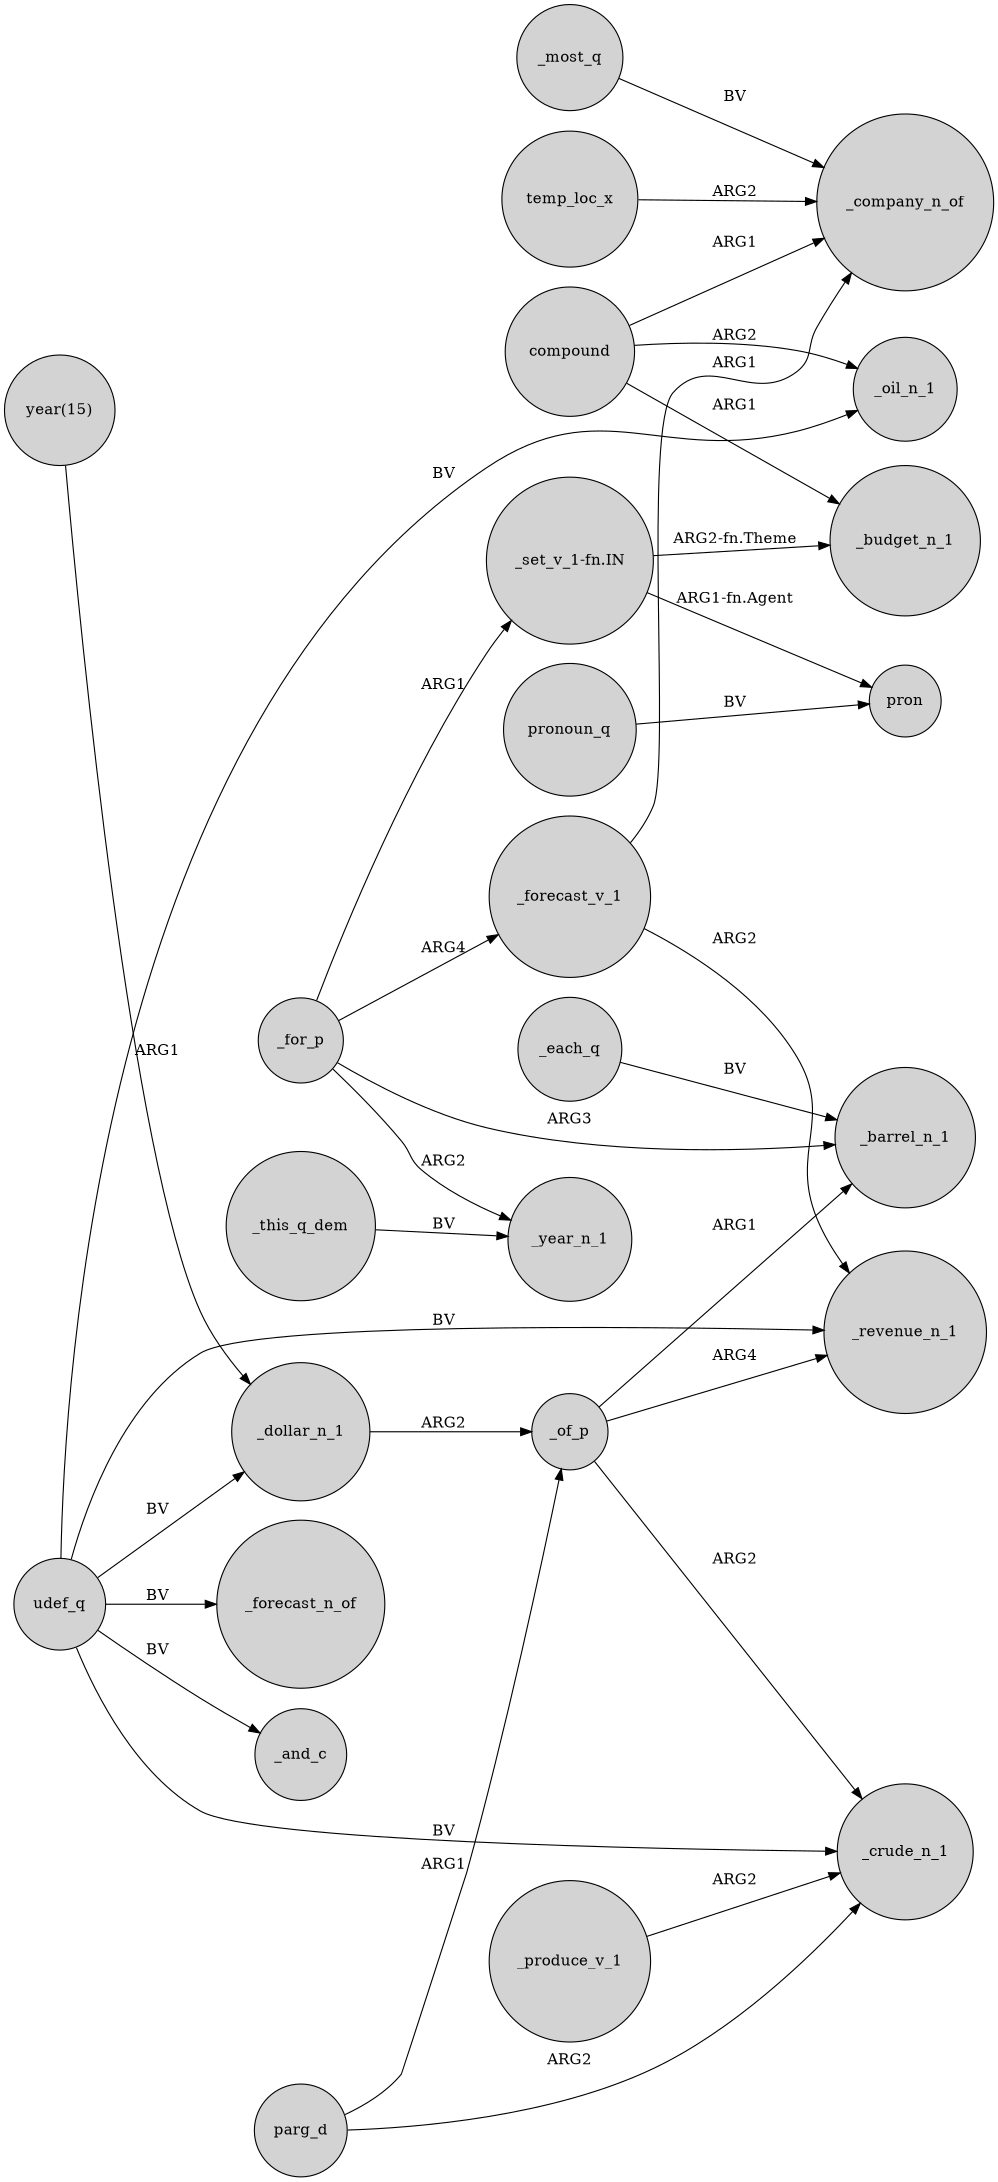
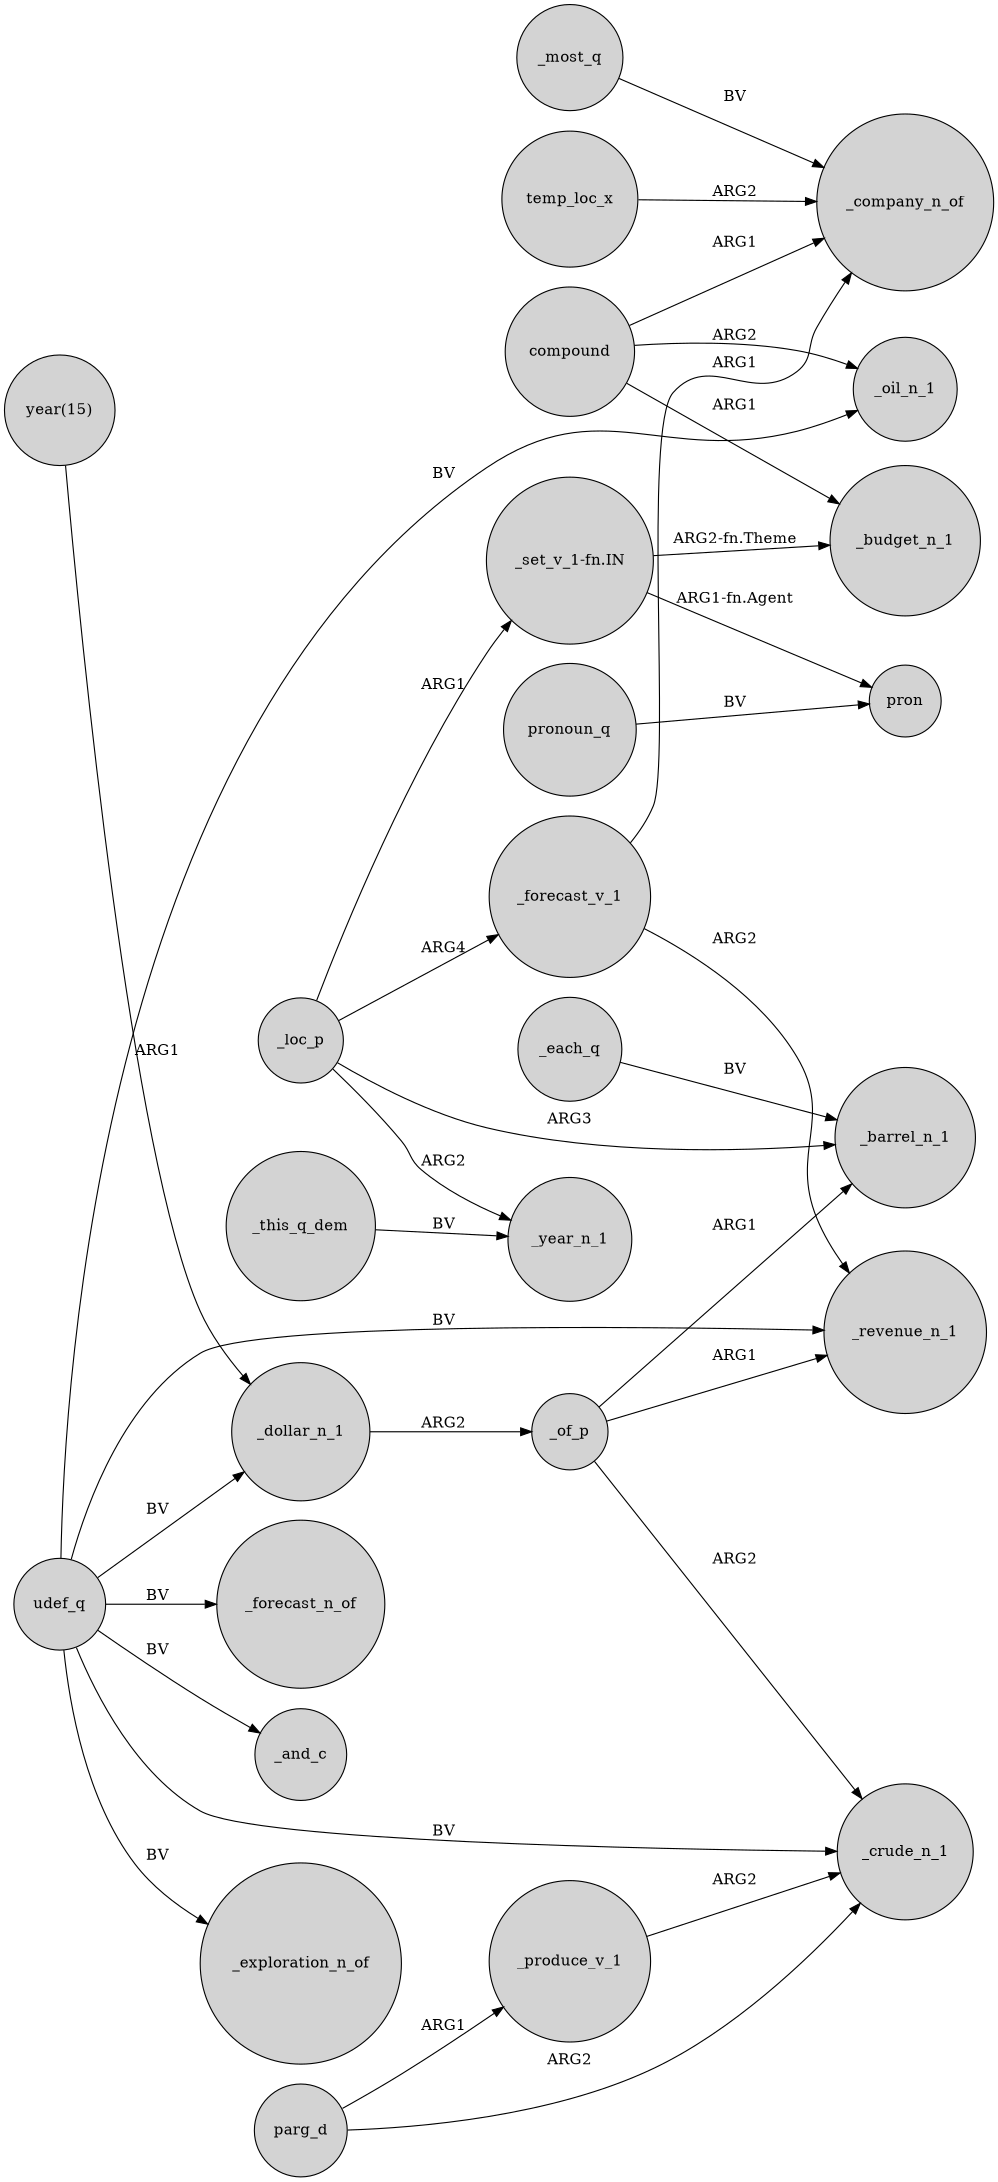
node "_for_p": label "_for_p" -> "_loc_p"
edge "_of_p" -> "_revenue_n_1": label "ARG4" -> "ARG1"
edge "parg_d" -> "_of_p": now "parg_d" -> "_produce_v_1"
node "_exploration_n_of": added
